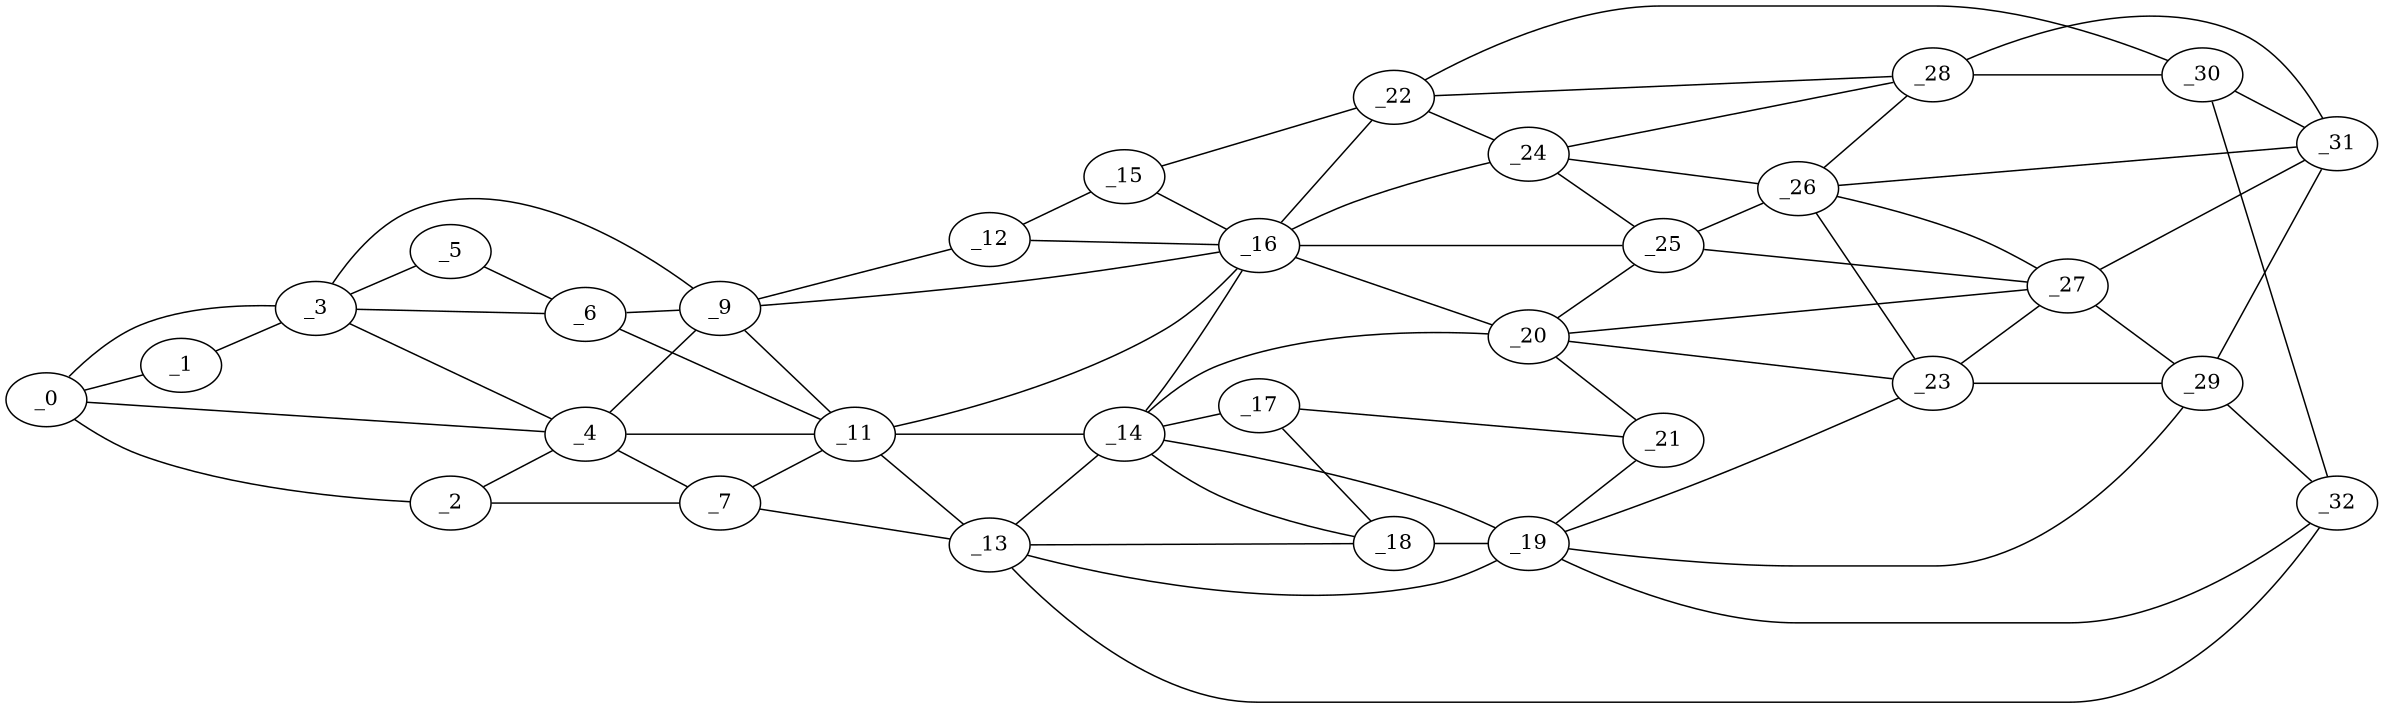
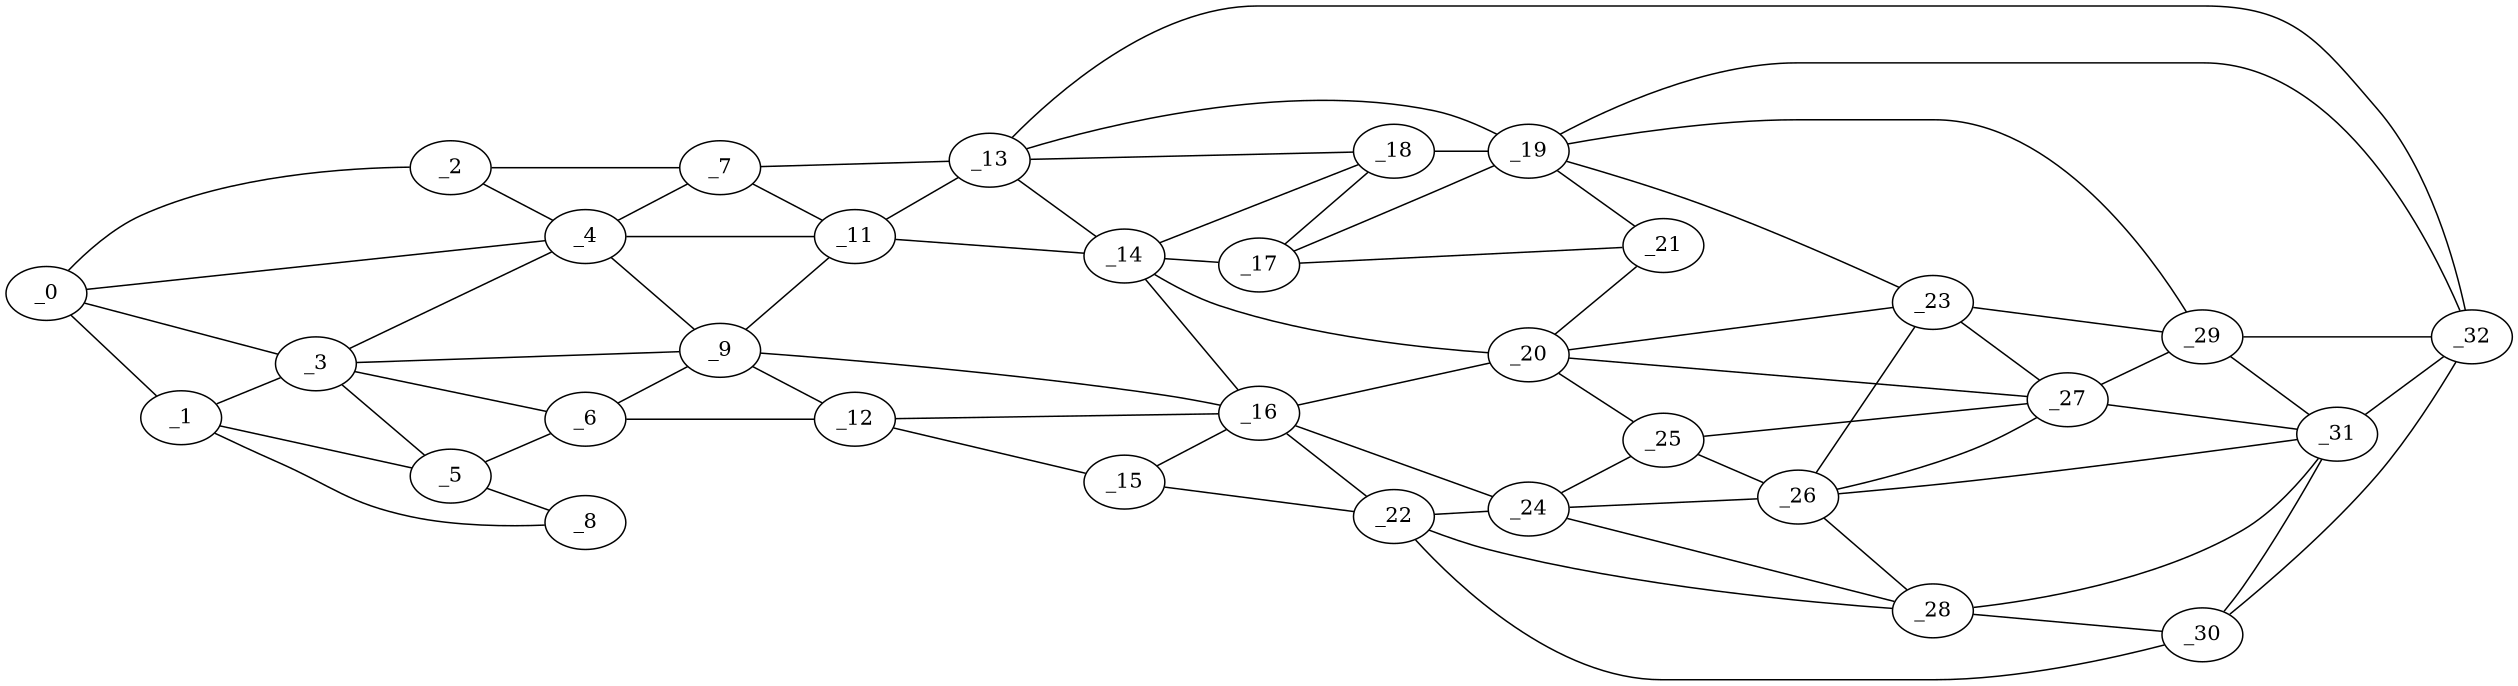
edge "_16" -- "_25": removed
edge "_16" -- "_11": removed
edge "_6" -- "_11": now "_6" -- "_12"
edge "_32" -- "_31": added
edge "_1" -- "_5": added
edge "_14" -- "_19": now "_17" -- "_19"
node "_8": added
